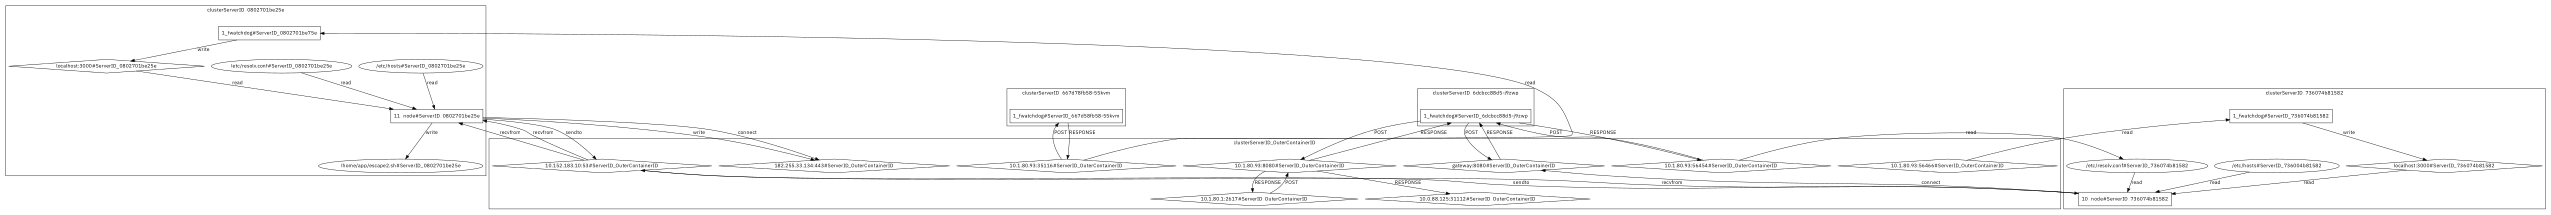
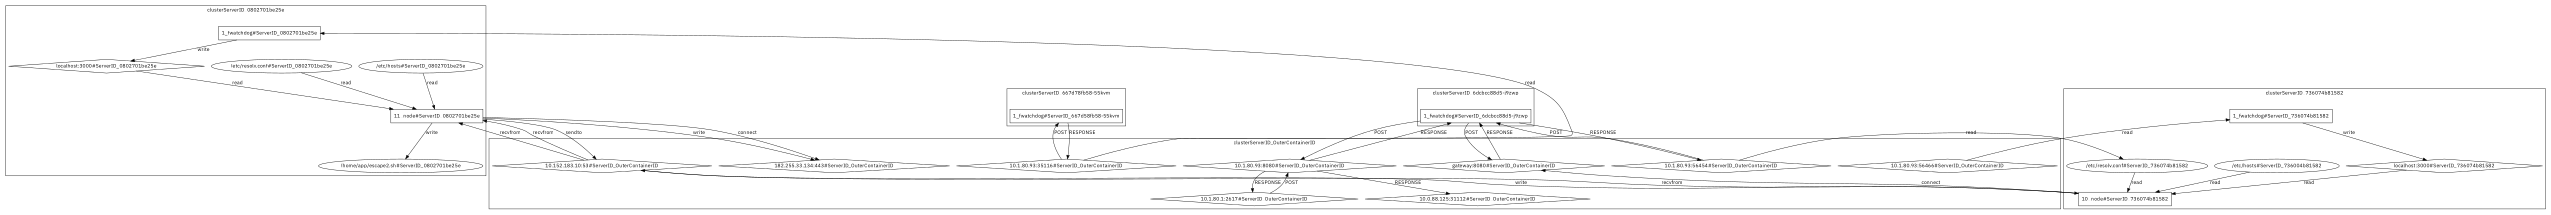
node "1_fwatchdog#ServerID_0802701be75e": label "1_fwatchdog#ServerID_0802701be75e" -> "1_fwatchdog#ServerID_0802701be25e"
edge "10_node#ServerID_736074b81582" -> "10.152.183.10:53#ServerID_OuterContainerID": label "sendto" -> "write"
